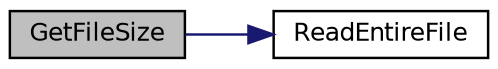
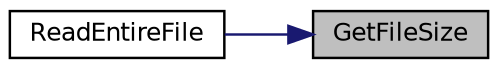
edge "GetFileSize" -> "ReadEntireFile": reversed
